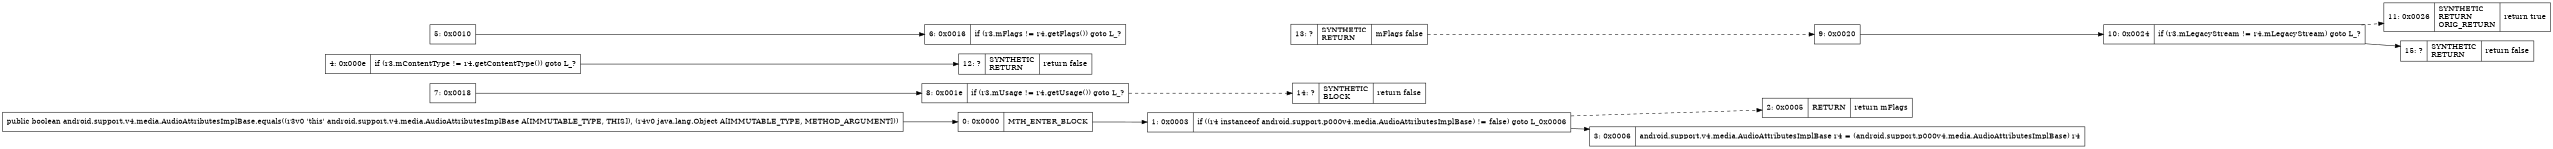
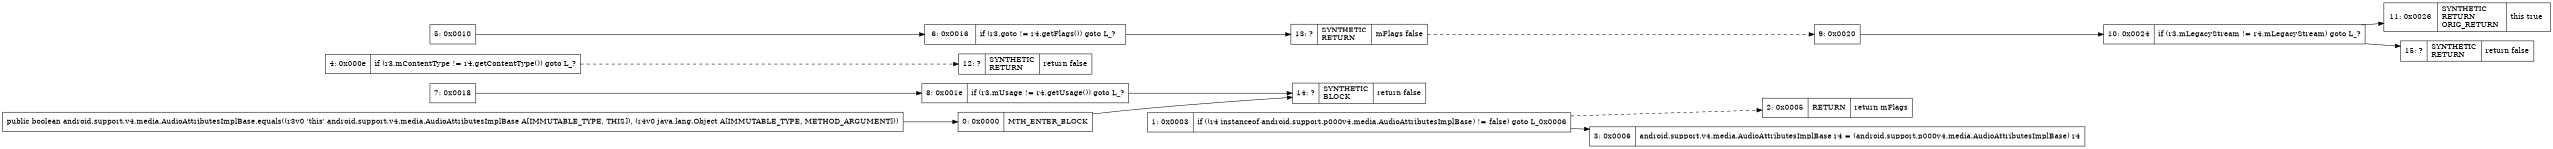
node "11: 0x0026": text "return true" -> "this true"
edge "10: 0x0024" -> "11: 0x0026": style dashed -> solid
node "6: 0x0016": text "if (r3.mFlags != r4.getFlags()) goto L_?" -> "if (r3.goto != r4.getFlags()) goto L_?"
edge "6: 0x0016" -> "13: ?": added
edge "4: 0x000e" -> "12: ?": style solid -> dashed
edge "8: 0x001e" -> "14: ?": style dashed -> solid
edge "0: 0x0000" -> "1: 0x0003": now "0: 0x0000" -> "14: ?"
